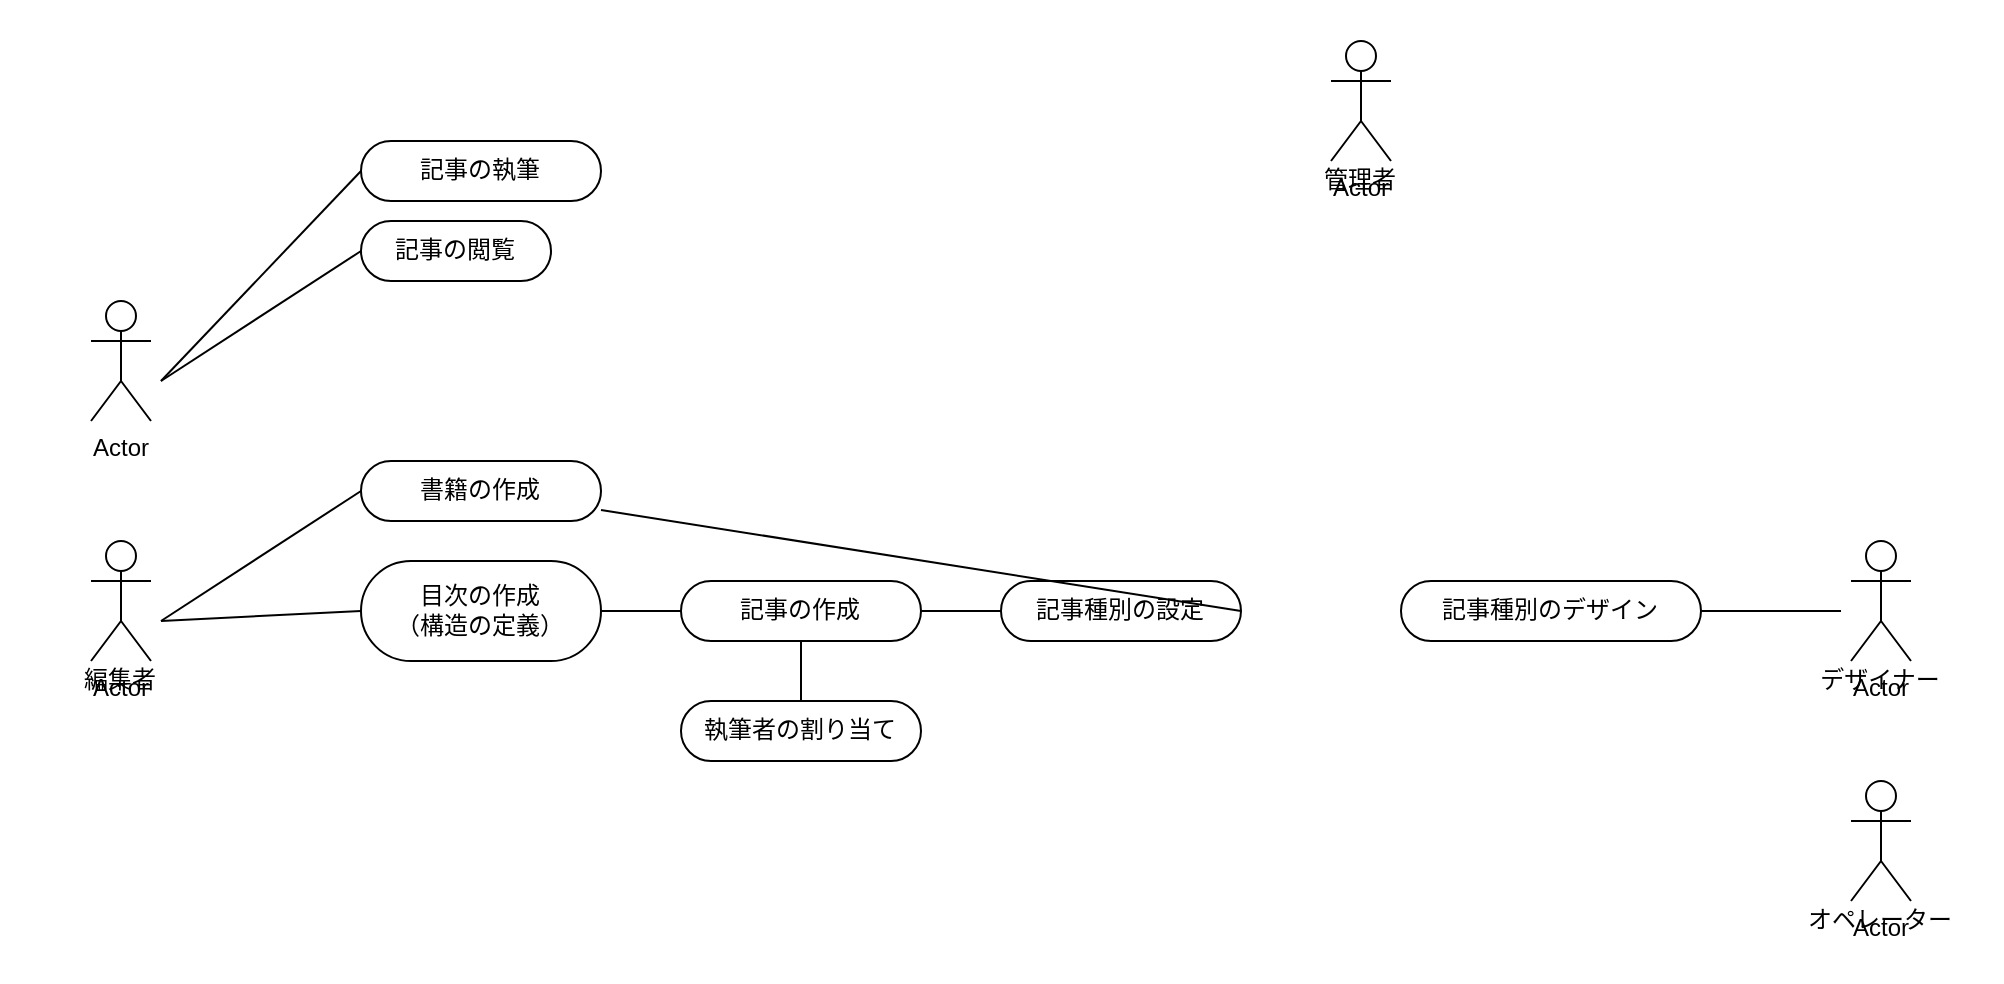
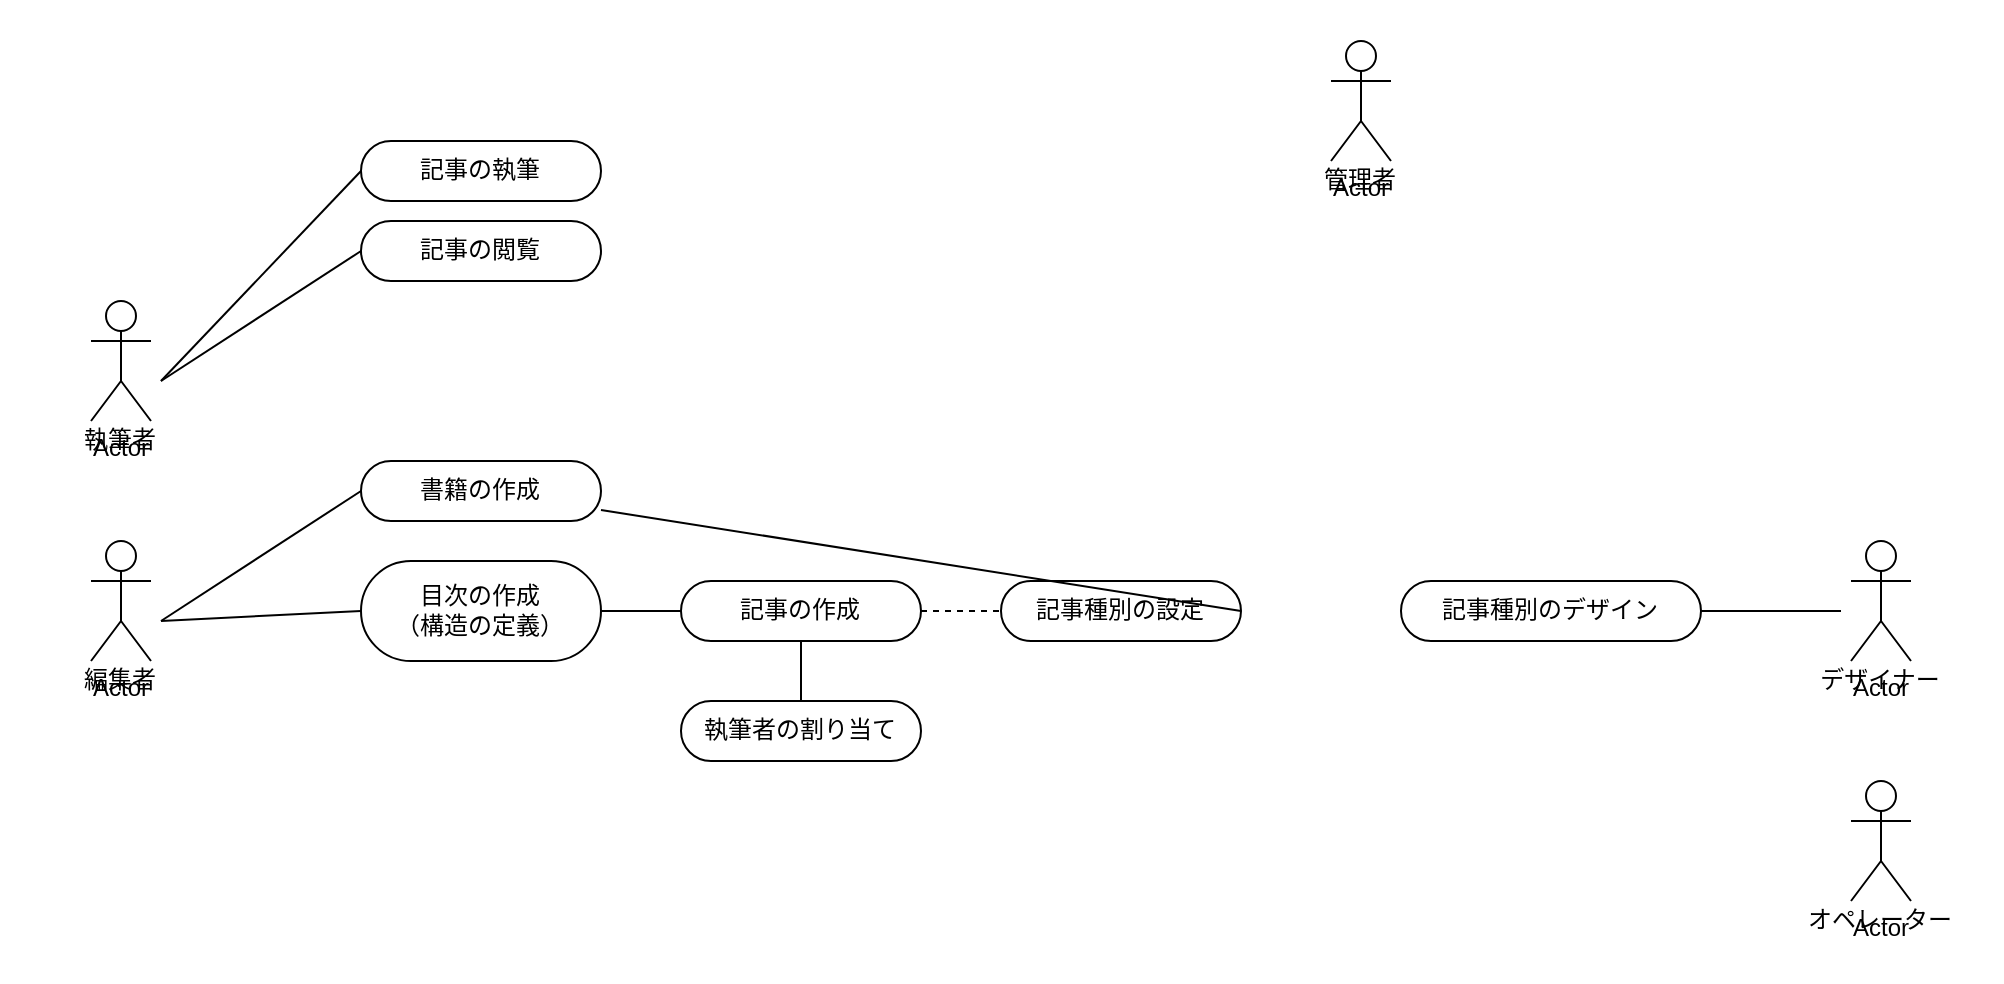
node "記事の閲覧": size 190x60 -> 240x60
node "執筆者": added
edge "記事の作成" -- "記事種別の設定": style solid -> dashed
